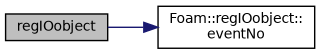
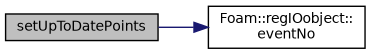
node "regIOobject": label "regIOobject" -> "setUpToDatePoints"
